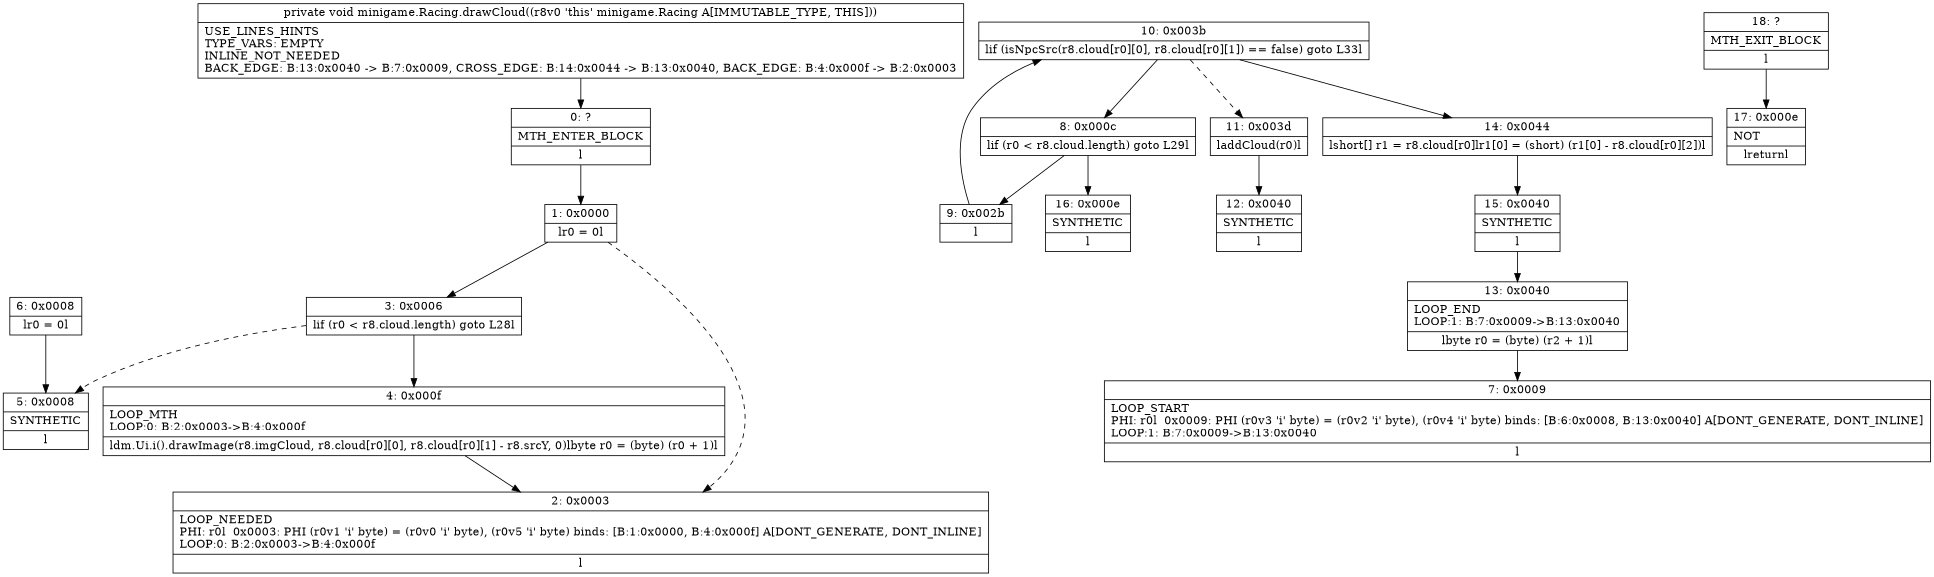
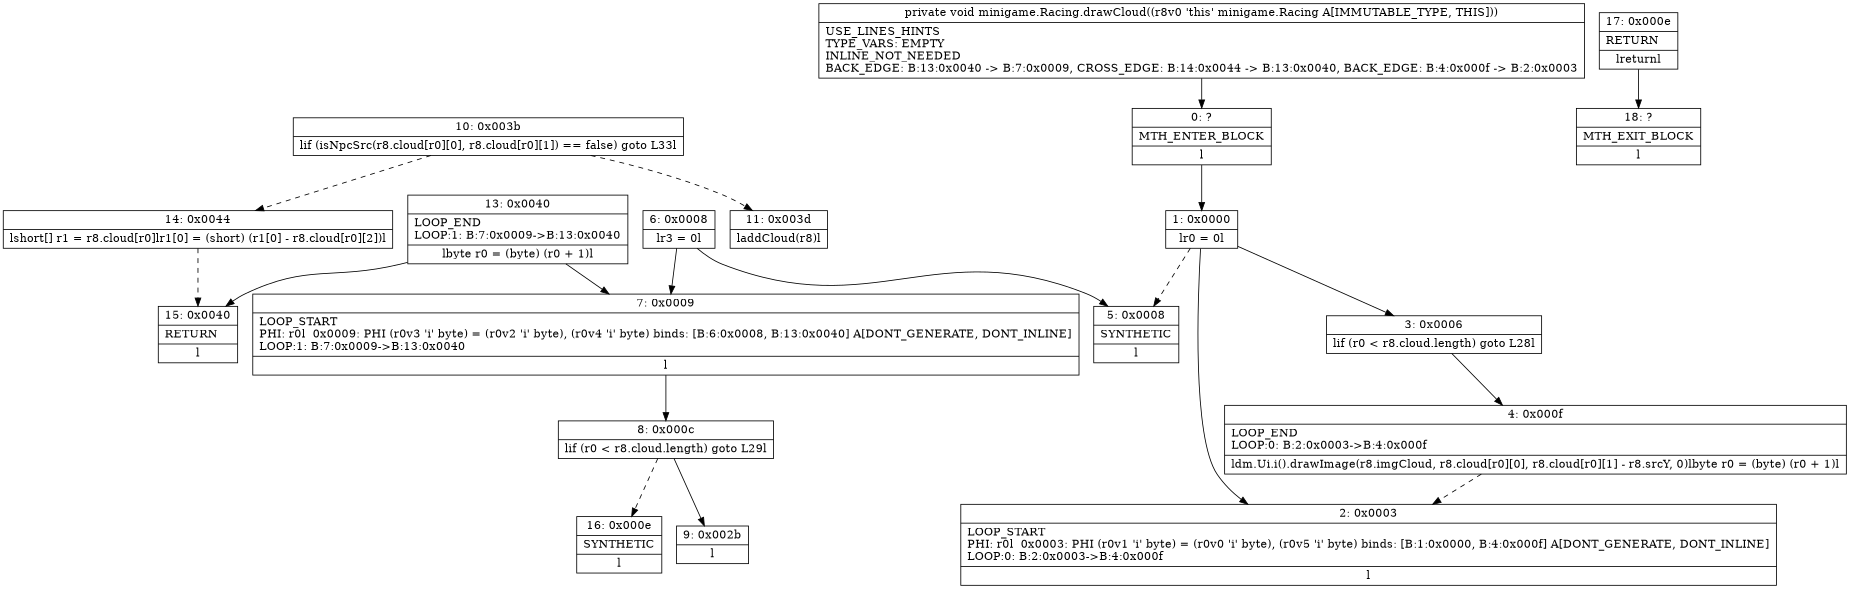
edge "18: ?" -> "17: 0x000e": reversed
edge "10: 0x003b" -> "8: 0x000c": now "7: 0x0009" -> "8: 0x000c"
edge "10: 0x003b" -> "14: 0x0044": style solid -> dashed
edge "9: 0x002b" -> "10: 0x003b": removed
node "17: 0x000e": text "NOT" -> "RETURN"
node "11: 0x003d": text "laddCloud(r0)l" -> "laddCloud(r8)l"
edge "8: 0x000c" -> "16: 0x000e": style solid -> dashed
edge "14: 0x0044" -> "15: 0x0040": style solid -> dashed
node "12: 0x0040": removed
node "15: 0x0040": text "SYNTHETIC" -> "RETURN"
edge "15: 0x0040" -> "13: 0x0040": reversed
edge "6: 0x0008" -> "7: 0x0009": added
node "6: 0x0008": text "lr0 = 0l" -> "lr3 = 0l"
node "13: 0x0040": text "lbyte r0 = (byte) (r2 + 1)l" -> "lbyte r0 = (byte) (r0 + 1)l"
edge "3: 0x0006" -> "5: 0x0008": now "1: 0x0000" -> "5: 0x0008"
edge "1: 0x0000" -> "2: 0x0003": style dashed -> solid
node "4: 0x000f": text "LOOP_MTH" -> "LOOP_END"
edge "4: 0x000f" -> "2: 0x0003": style solid -> dashed
node "2: 0x0003": text "LOOP_NEEDED" -> "LOOP_START"
